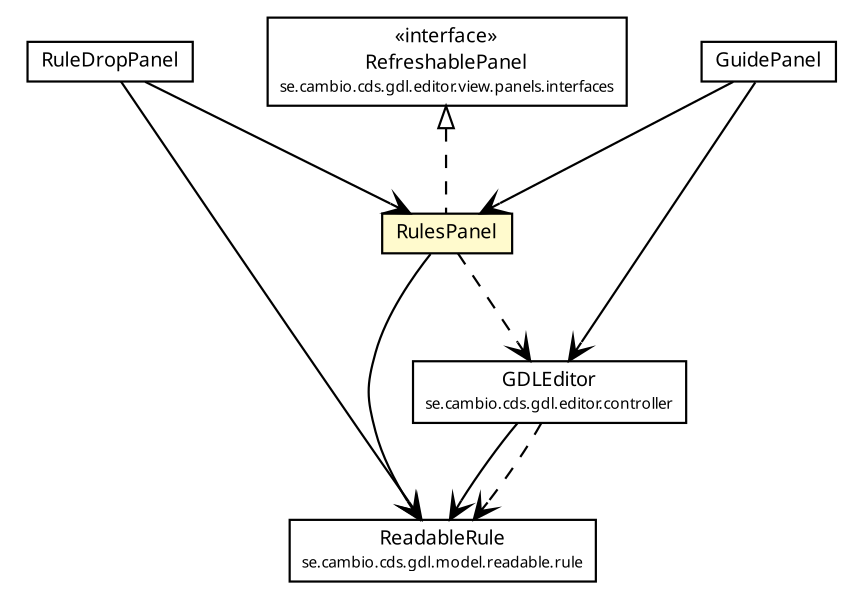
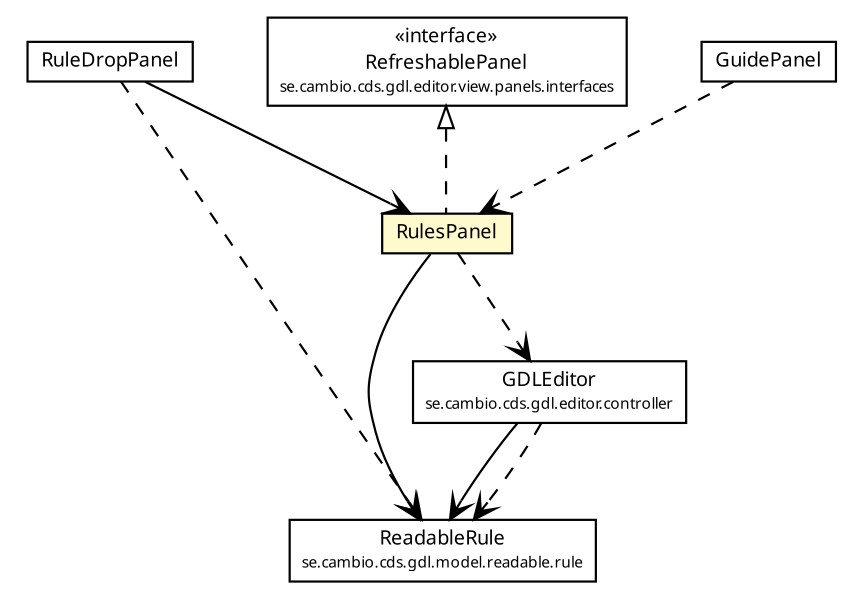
edge "GuidePanel" -> "RulesPanel": style solid -> dashed
edge "GuidePanel" -> "GDLEditor": removed
edge "RuleDropPanel" -> "ReadableRule": style solid -> dashed
